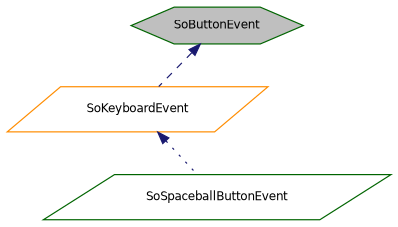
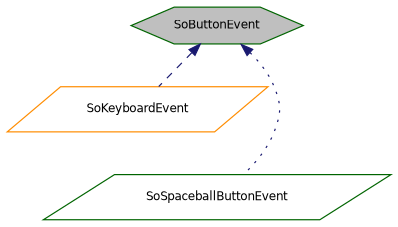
edge "SoSpaceballButtonEvent" -> "SoKeyboardEvent": now "SoSpaceballButtonEvent" -> "SoButtonEvent"
